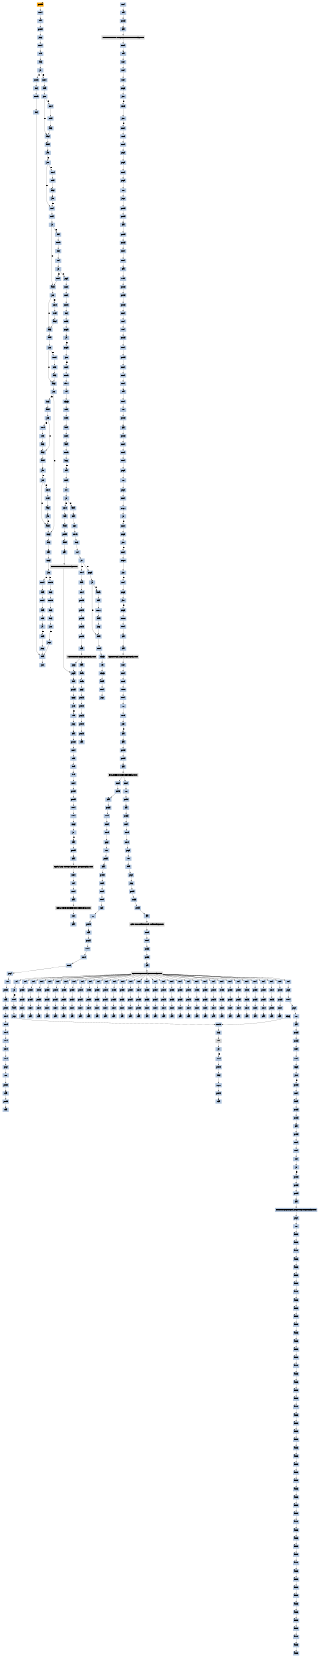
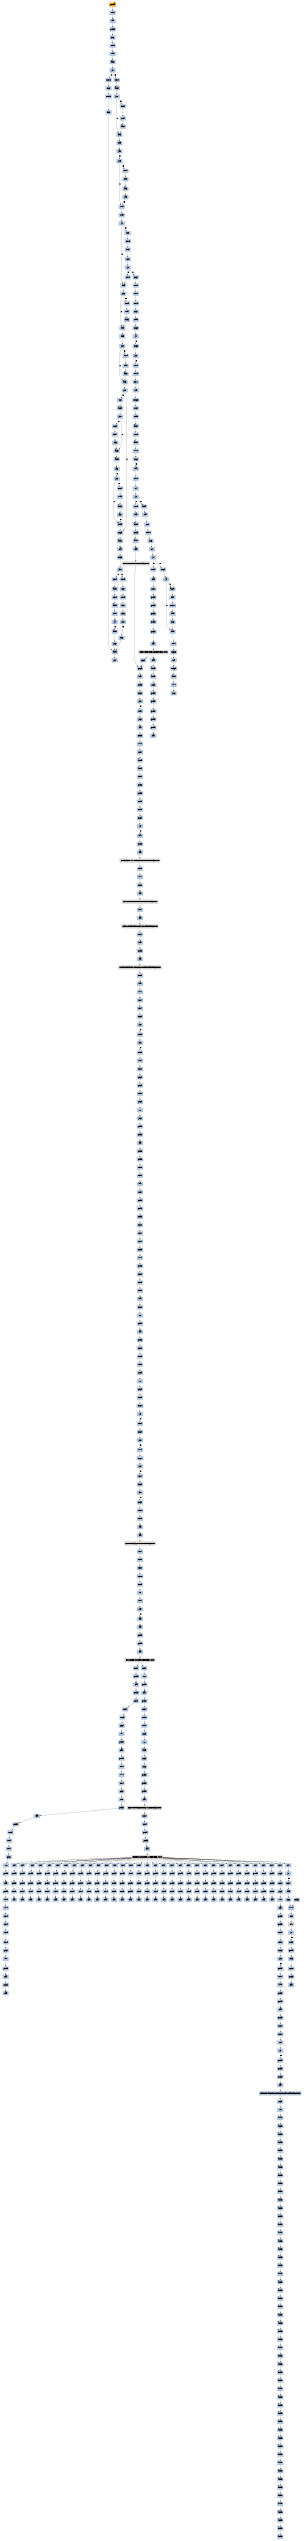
node "GETCURRENTPROCESSID-KERNEL32-DLL": added
